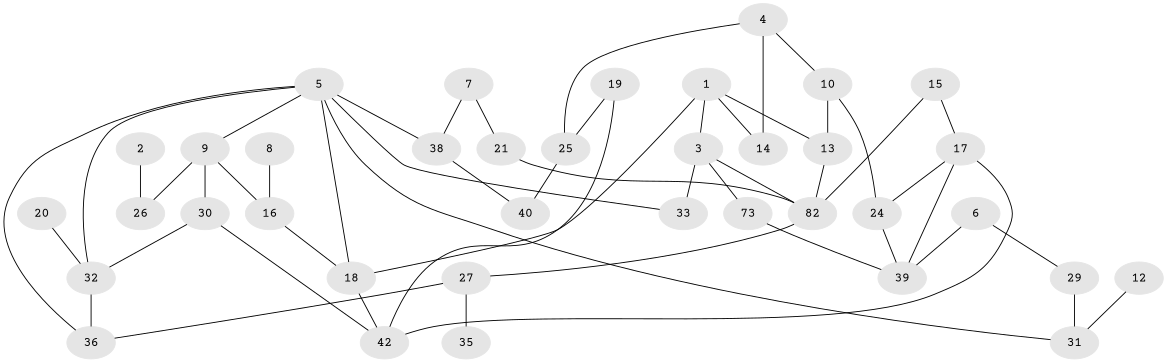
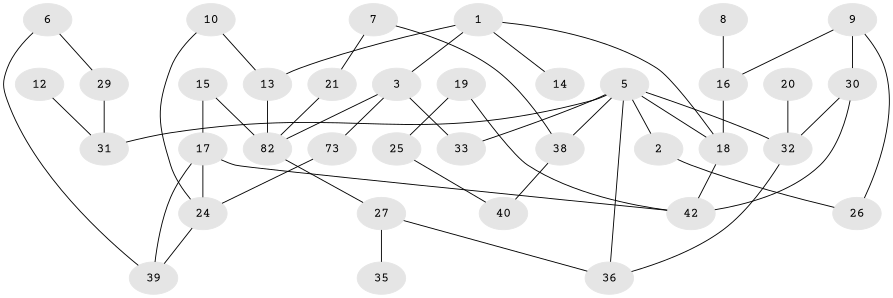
node "4": removed
edge "5" -- "9": now "5" -- "2"
edge "73" -- "39": now "73" -- "24"
